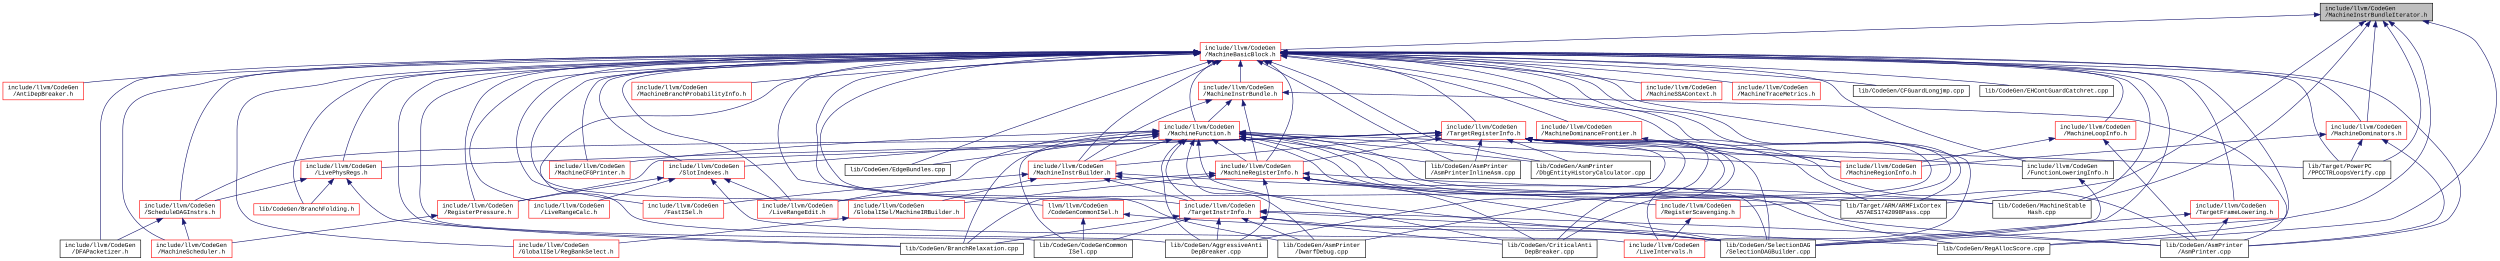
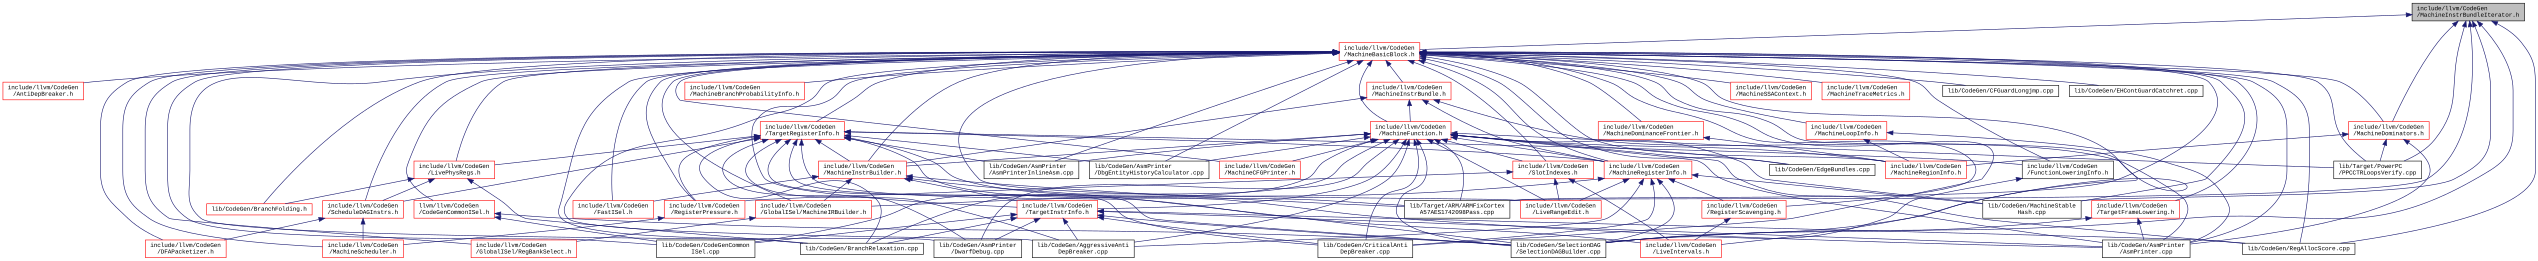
node "include/llvm/CodeGen /LiveRangeCalc.h": removed
node "include/llvm/CodeGen /DFAPacketizer.h": color black -> red
